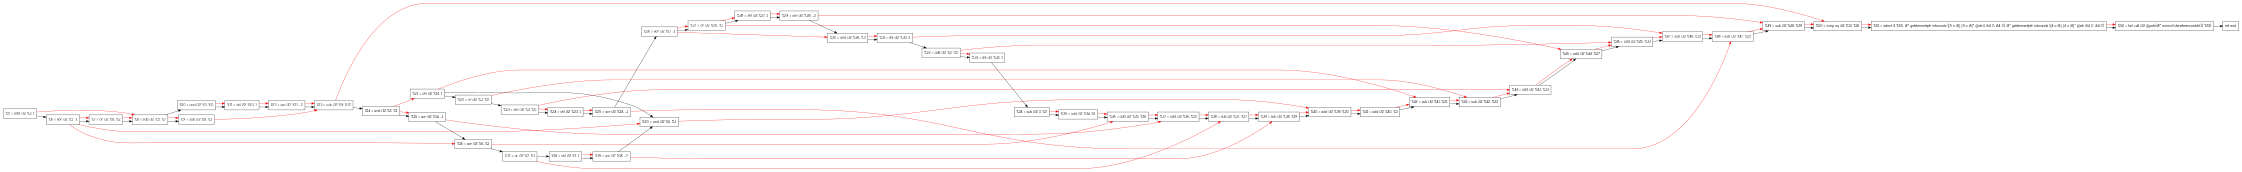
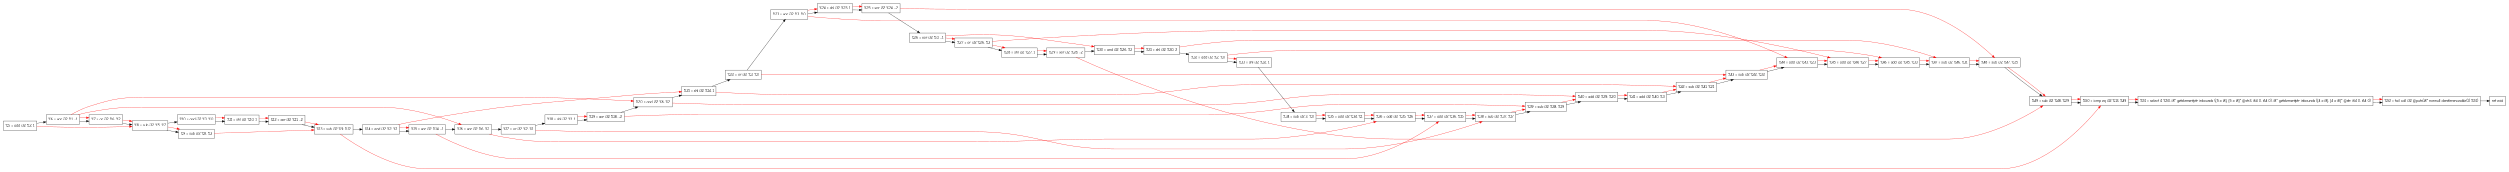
edge "%21 = shl i32 %14, 1" -> "%20 = and i32 %6, %2": reversed
